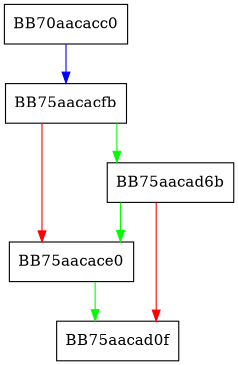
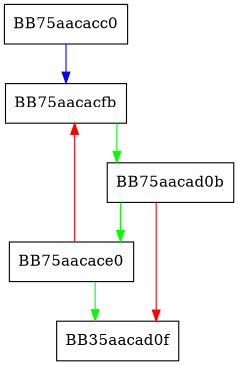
node "BB70aacacc0": label "BB70aacacc0" -> "BB75aacacc0"
edge "BB75aacacfb" -> "BB75aacace0": reversed
node "BB75aacad6b": label "BB75aacad6b" -> "BB75aacad0b"
node "BB75aacad0f": label "BB75aacad0f" -> "BB35aacad0f"
